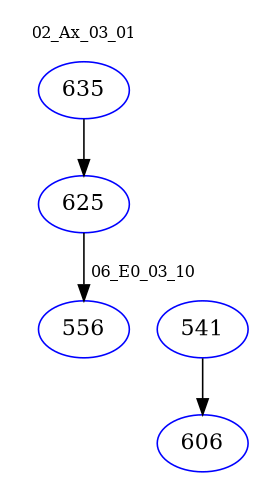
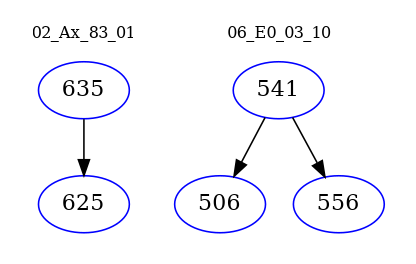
cluster "02_Ax_03_01": label "02_Ax_03_01" -> "02_Ax_83_01"
edge "625" -> "556": now "541" -> "556"
node "606": label "606" -> "506"
